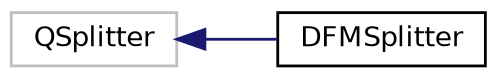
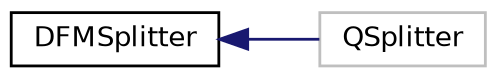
edge "DFMSplitter" -> "QSplitter": reversed
